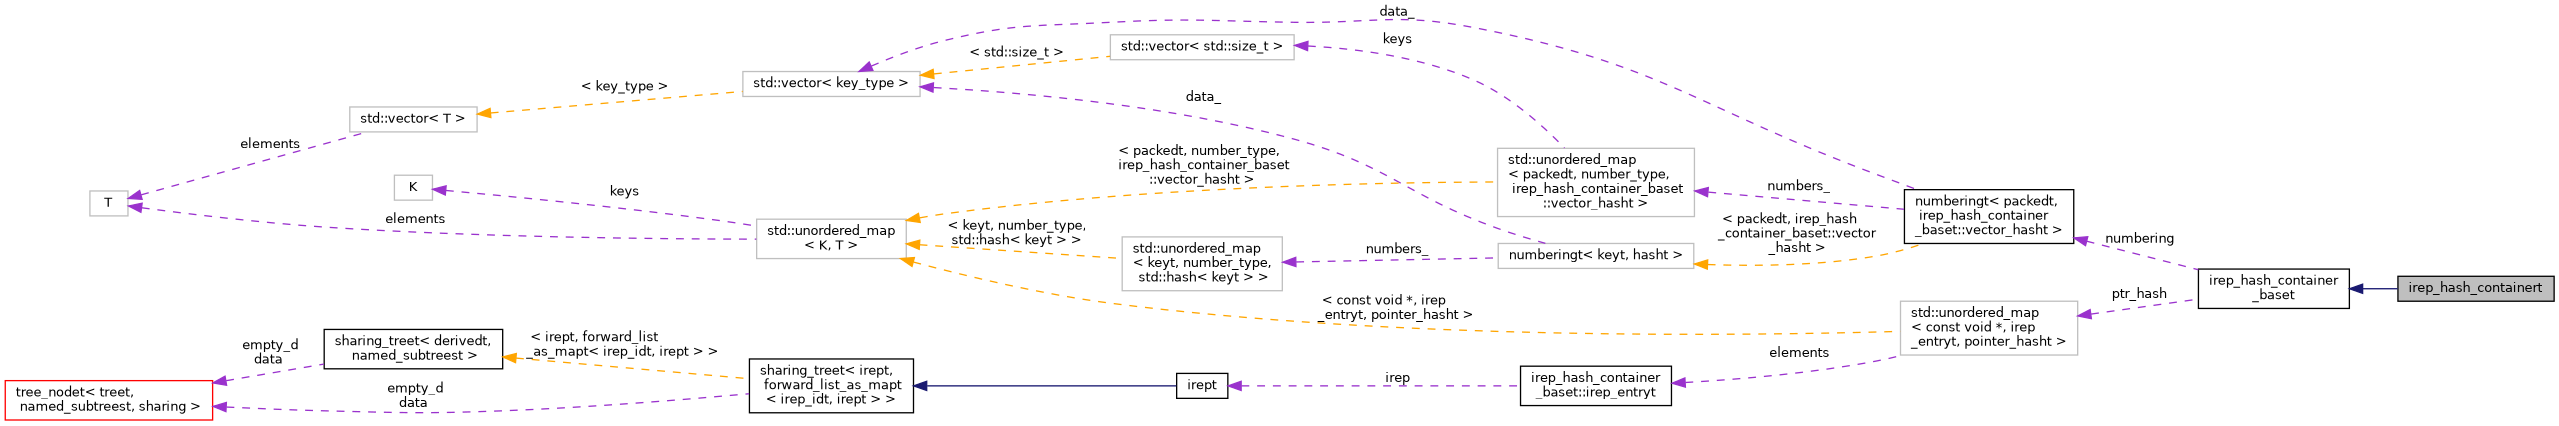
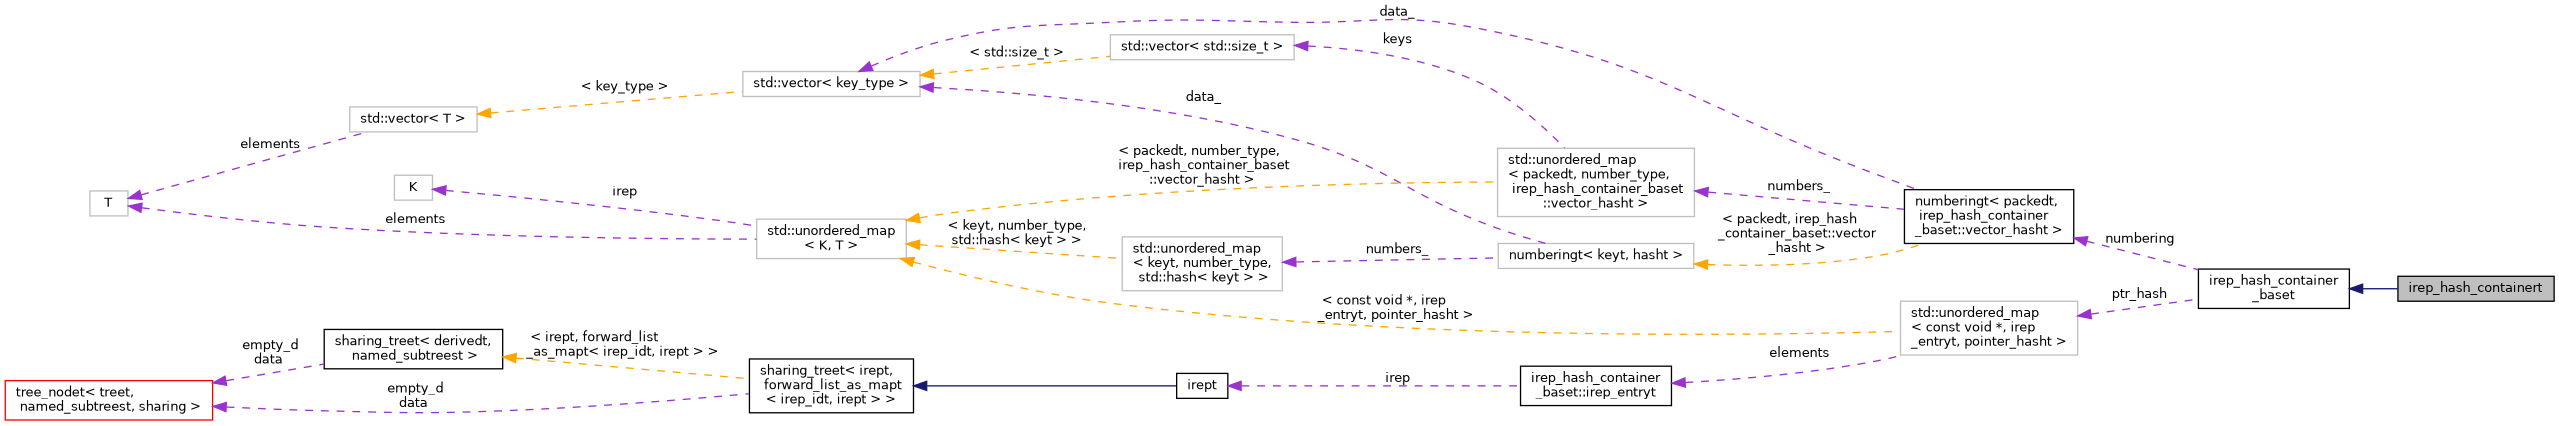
edge "std::unordered_map < K, T >" -> "K": label " keys" -> " irep"
